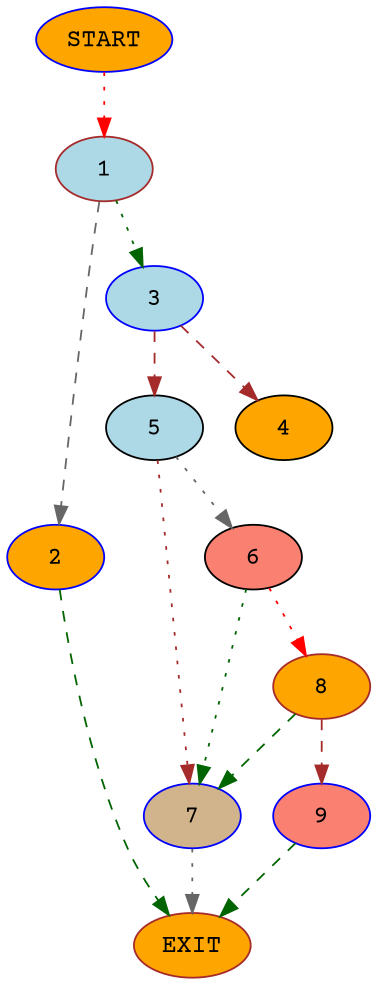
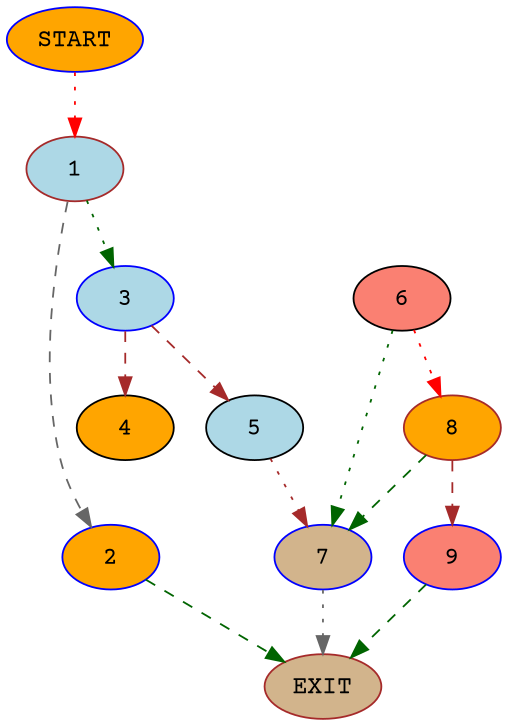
edge "5" -> "6": removed
node "EXIT": fillcolor orange -> tan
